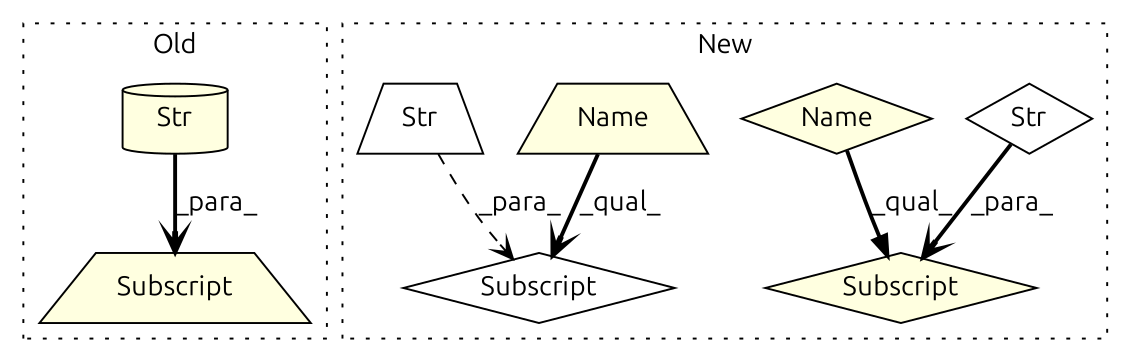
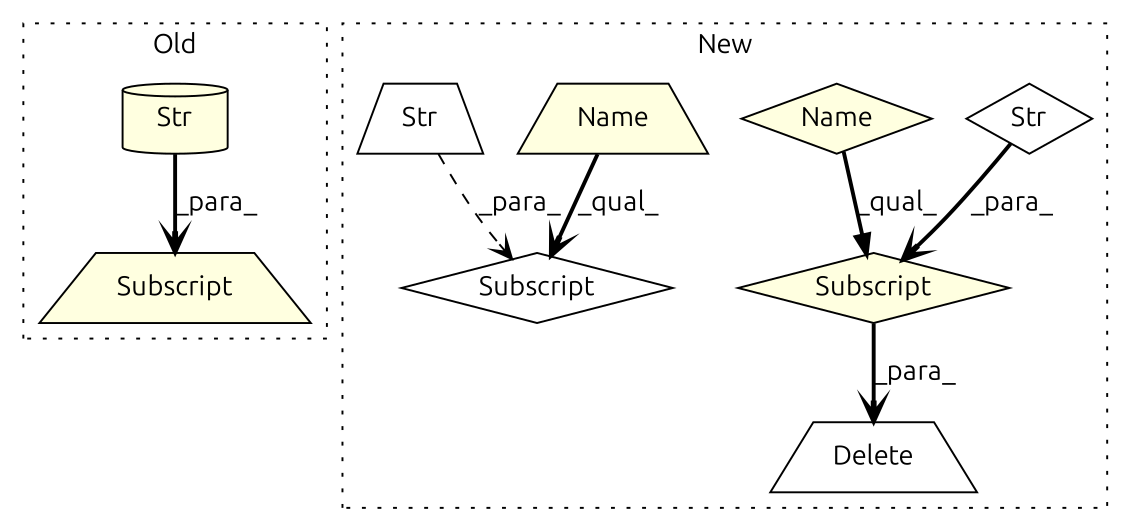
node "Delete": added
